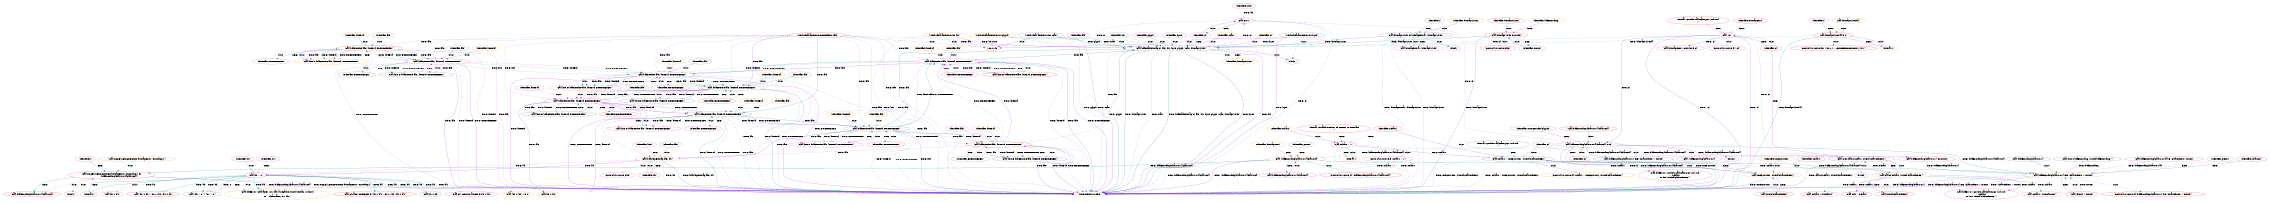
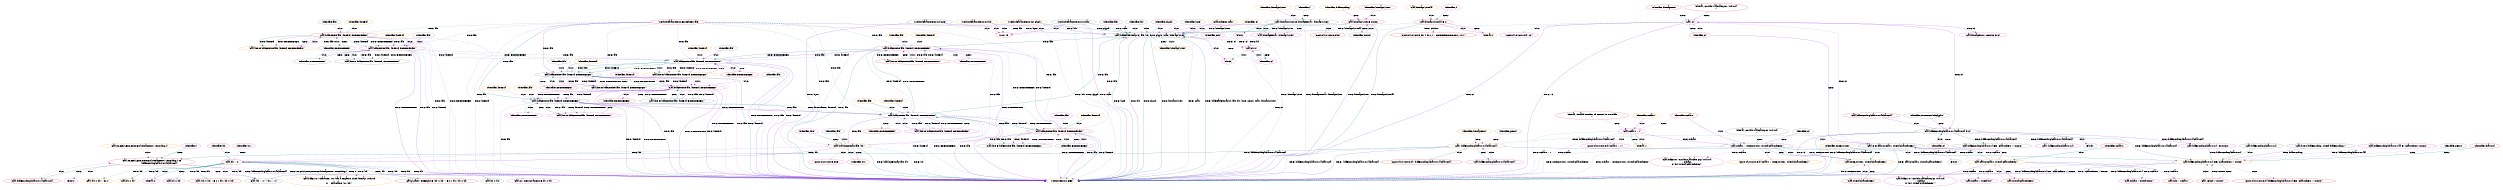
edge "(Call,ci++)" -> "(Call,bdfEncoding[char_row][char_col] = ci)": removed, label "DDG: ci"
node "(Identifier,scan)": label "(Identifier,scan)" -> "(CharInfoRec,scan)"
